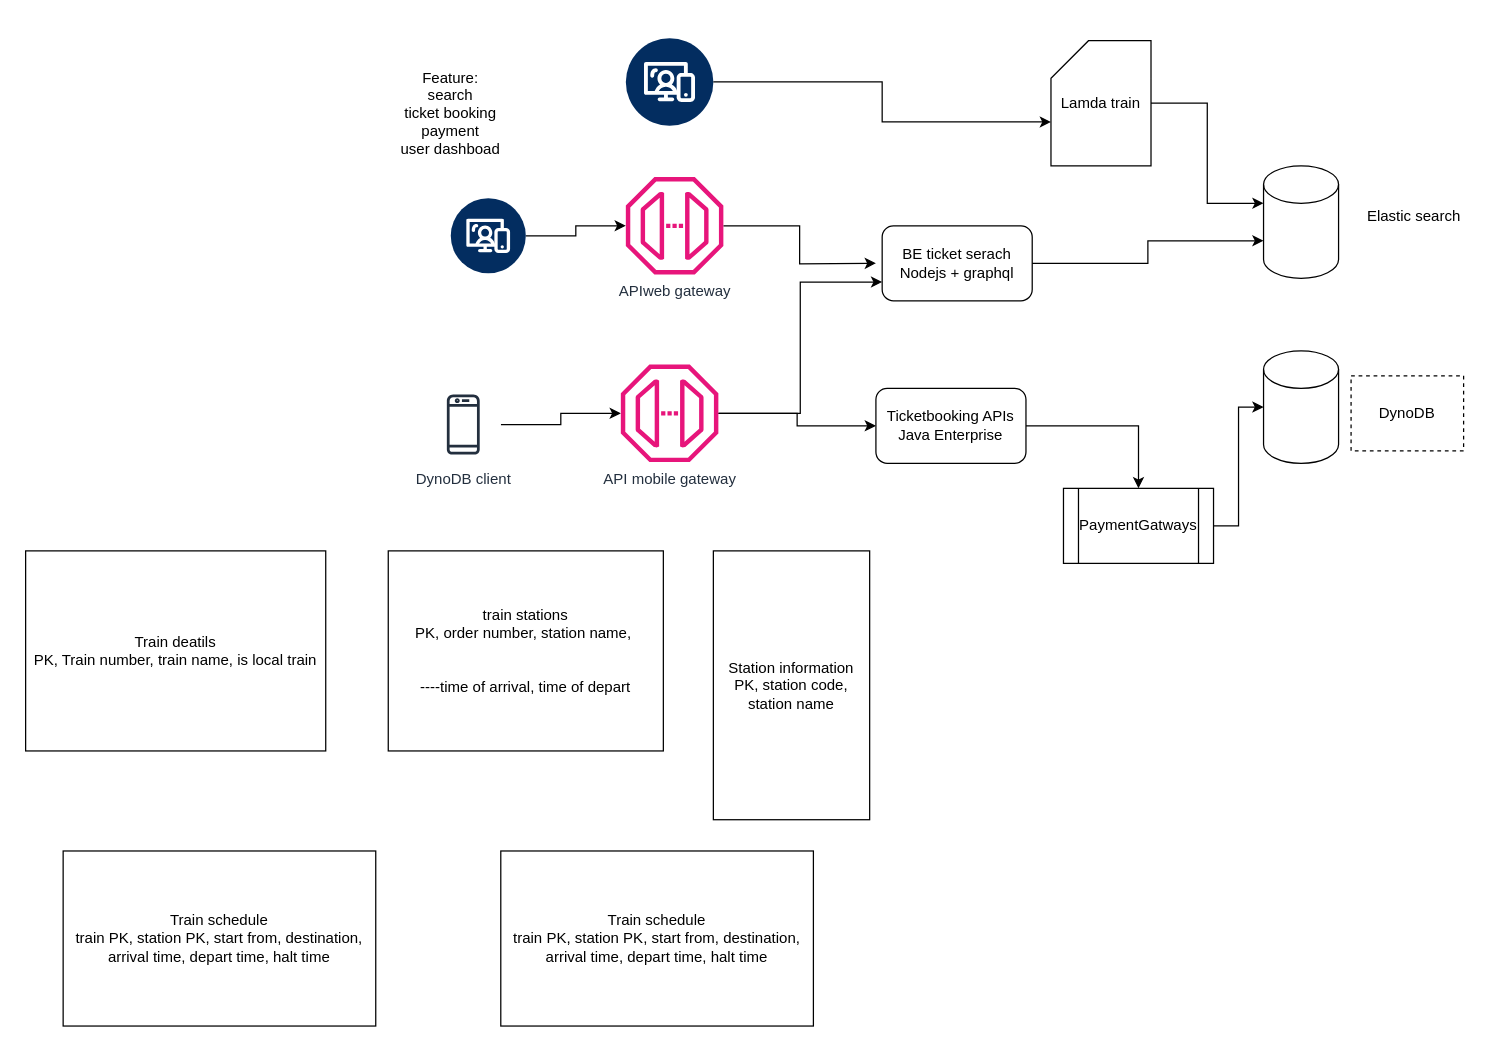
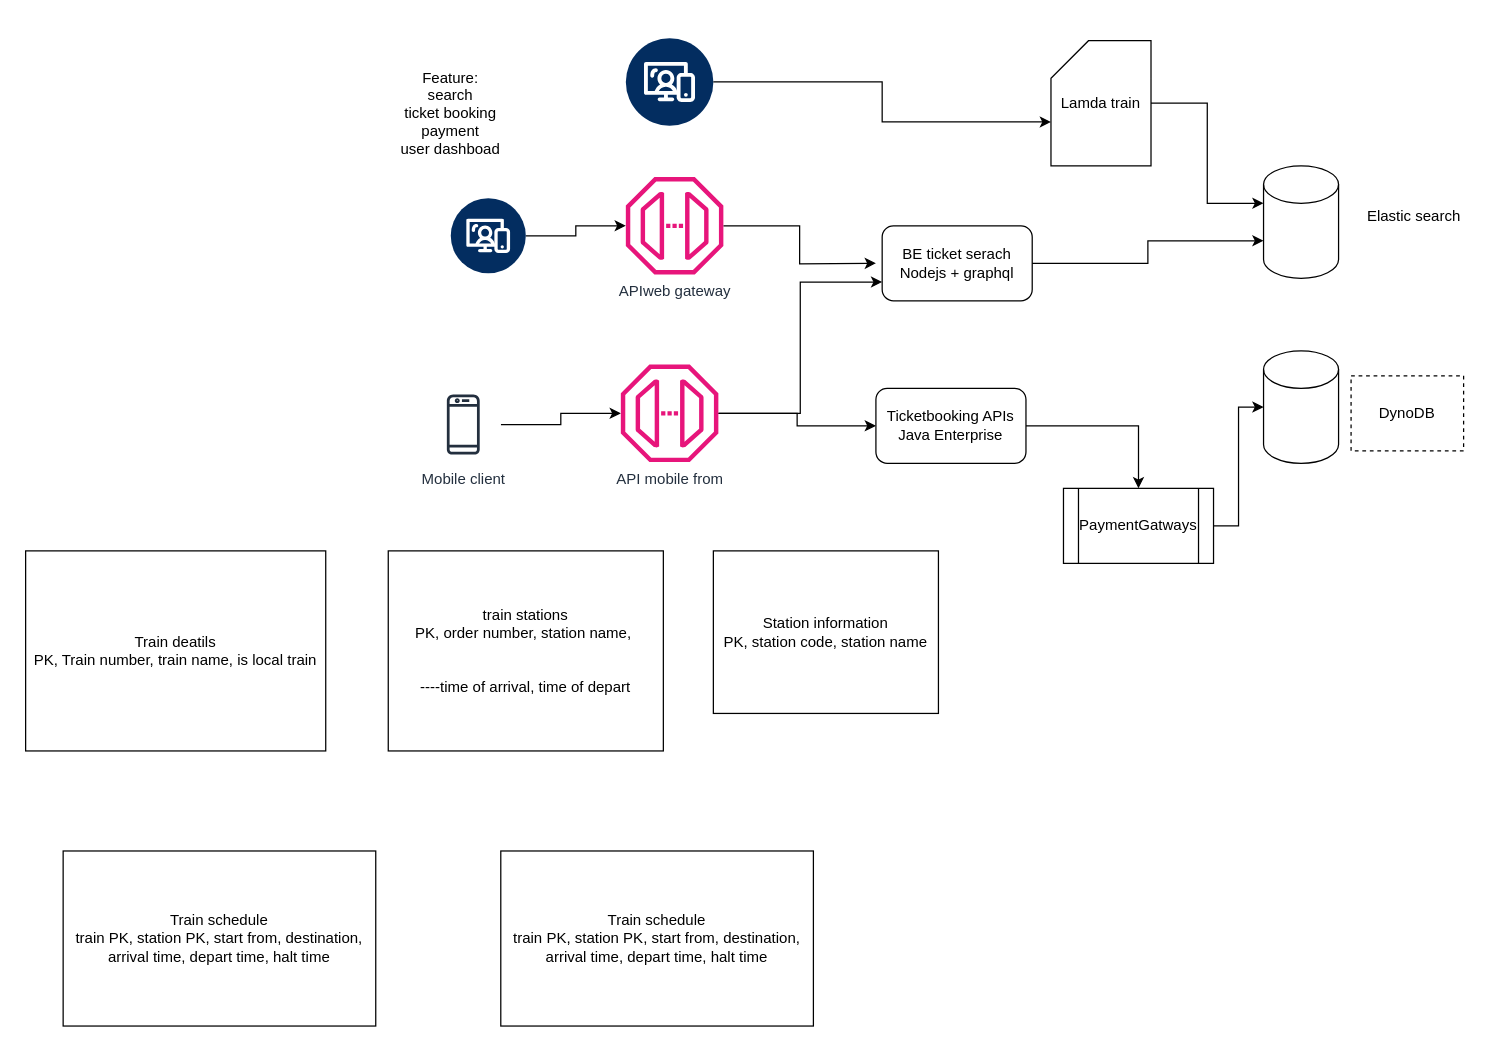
node "DynoDB client": label "DynoDB client" -> "Mobile client"
node "API mobile gateway": label "API mobile gateway" -> "API mobile from"
node "Station information PK, station code, station name": size 156x269 -> 225x163
